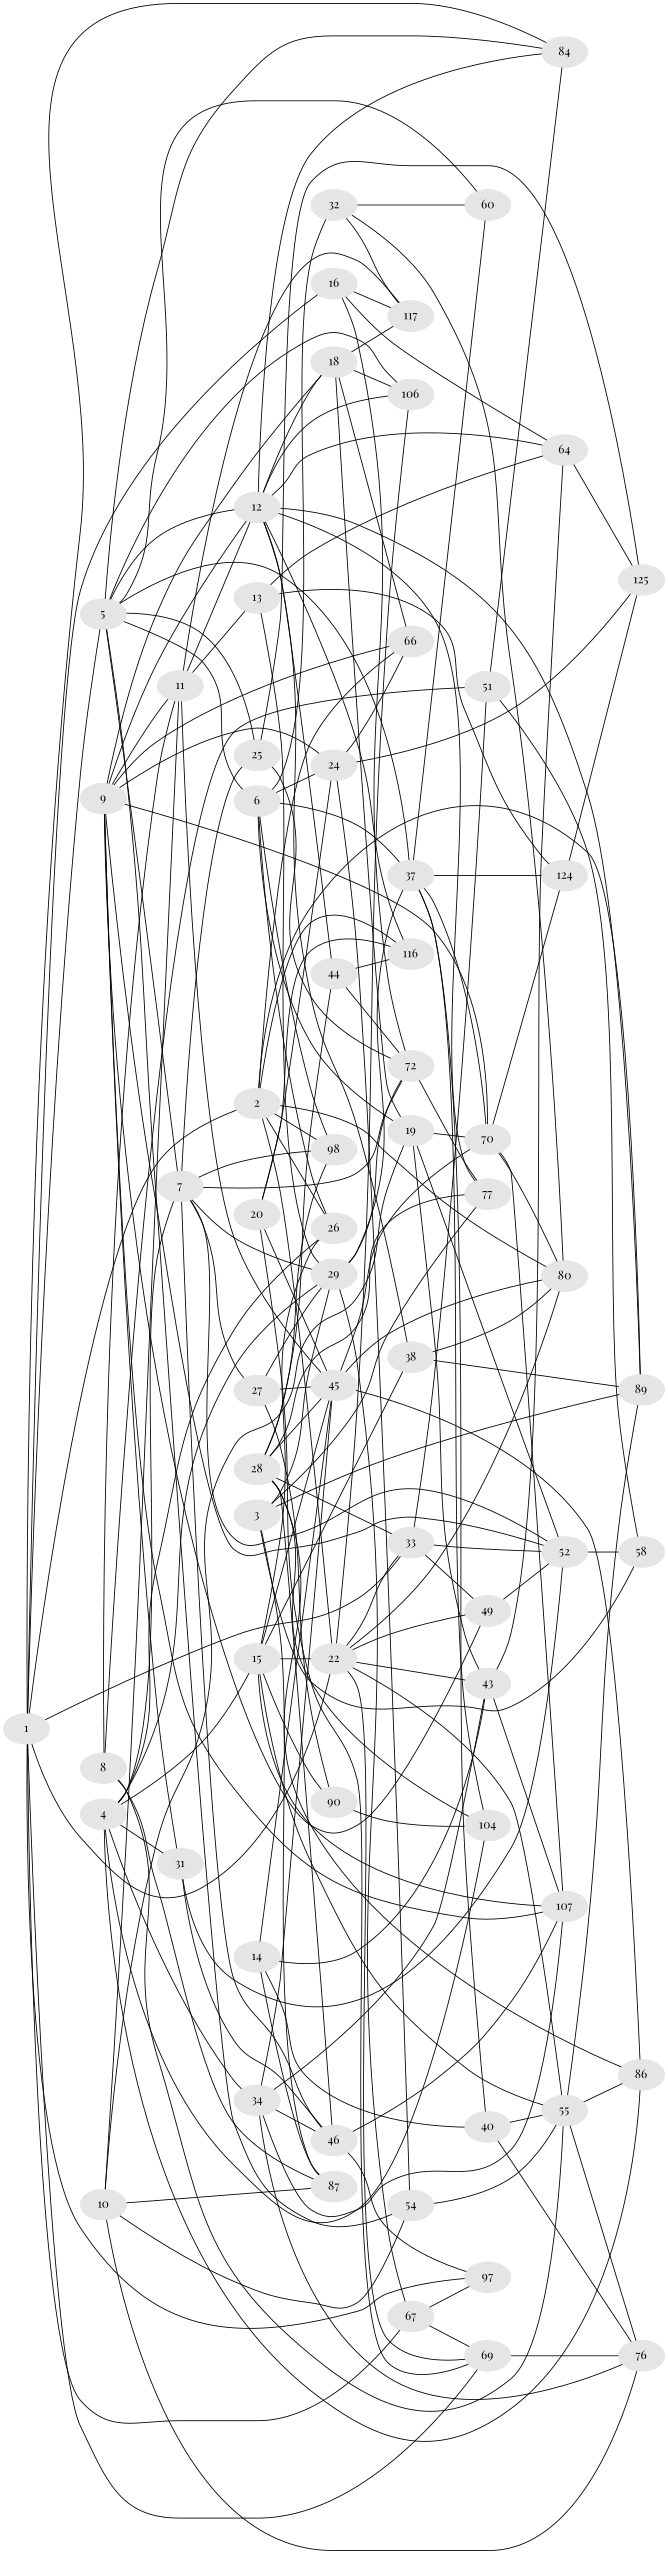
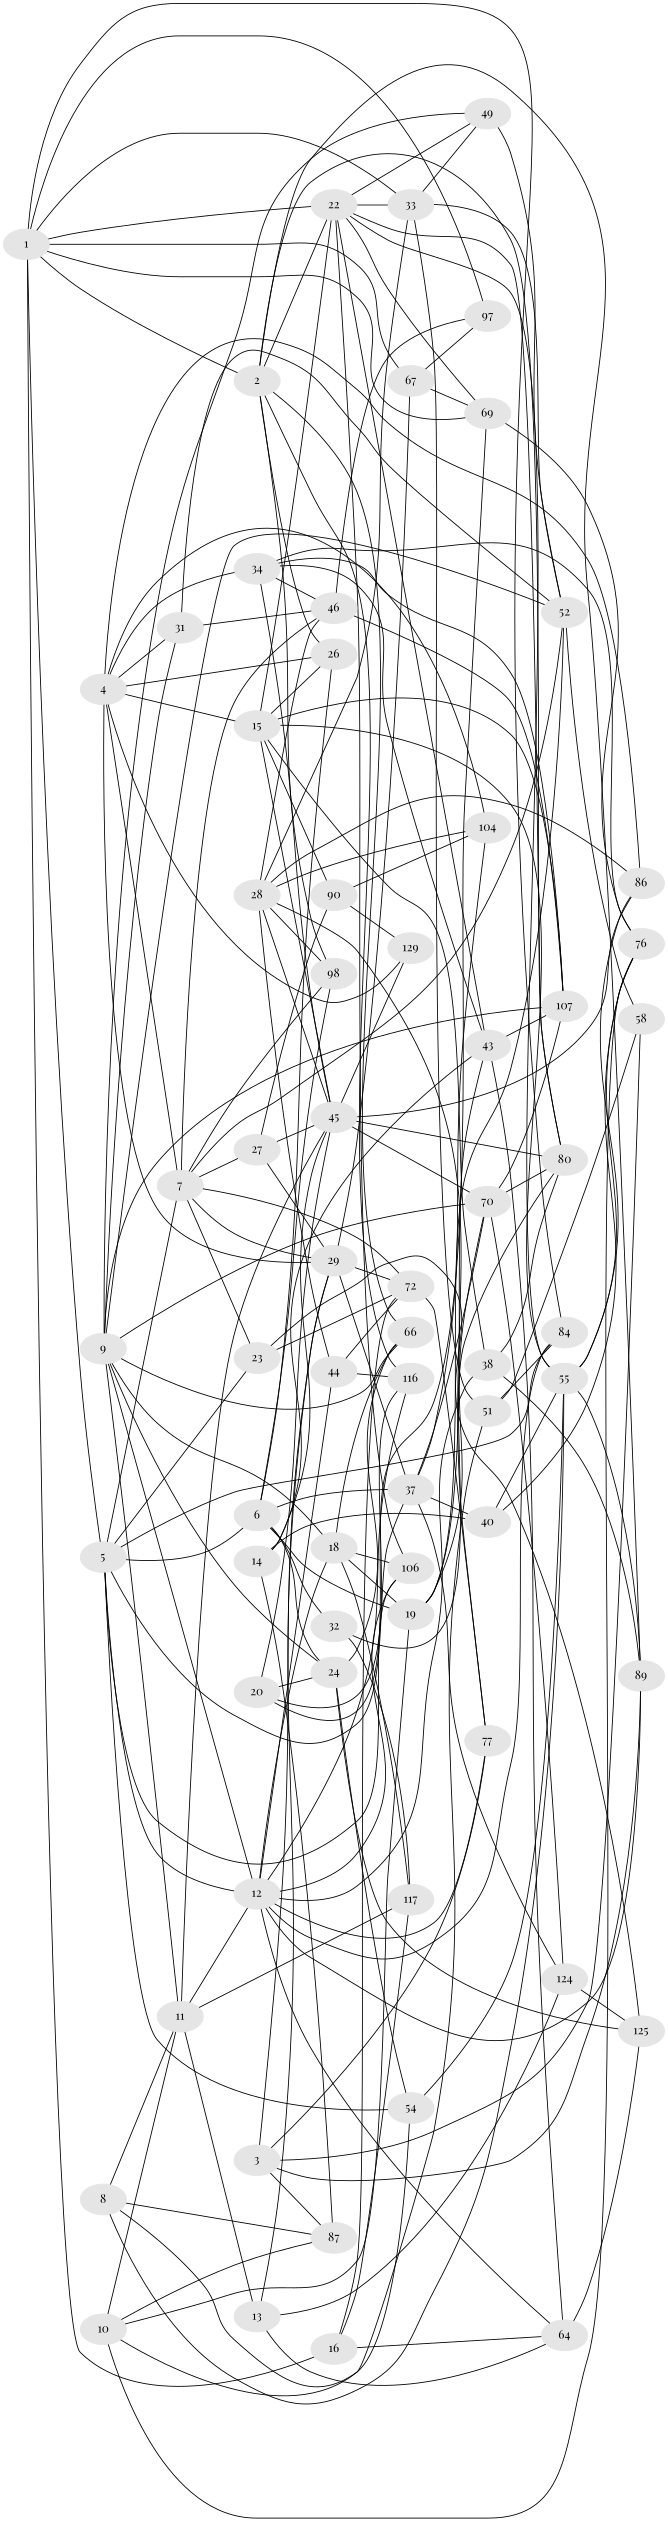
node "60": removed
node "25": label "25" -> "23"
node "129": added
